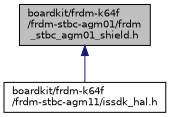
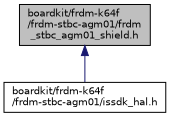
node "boardkit/frdm-k64f /frdm-stbc-agm11/issdk_hal.h": label "boardkit/frdm-k64f /frdm-stbc-agm11/issdk_hal.h" -> "boardkit/frdm-k64f /frdm-stbc-agm01/issdk_hal.h"
